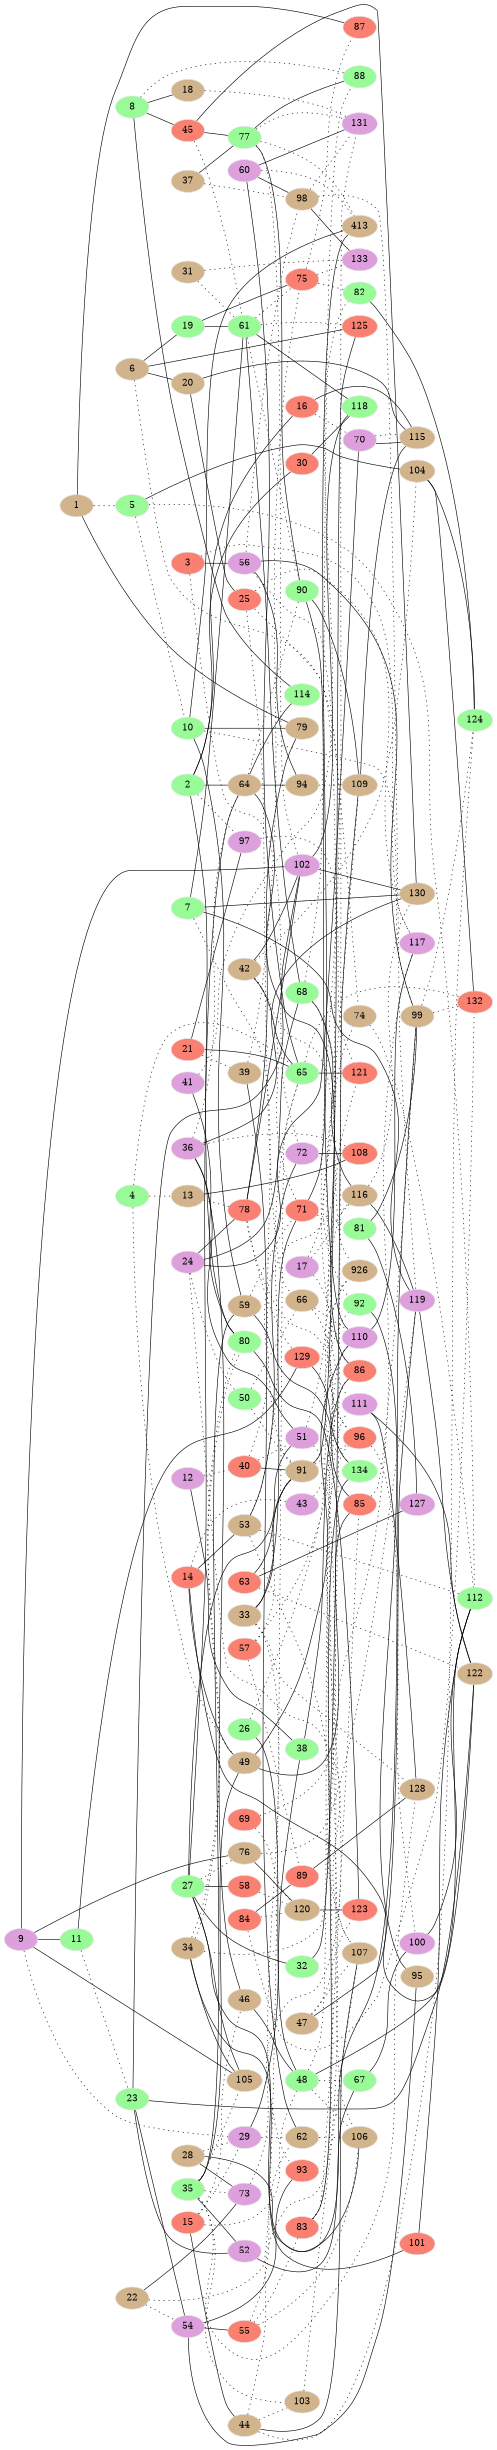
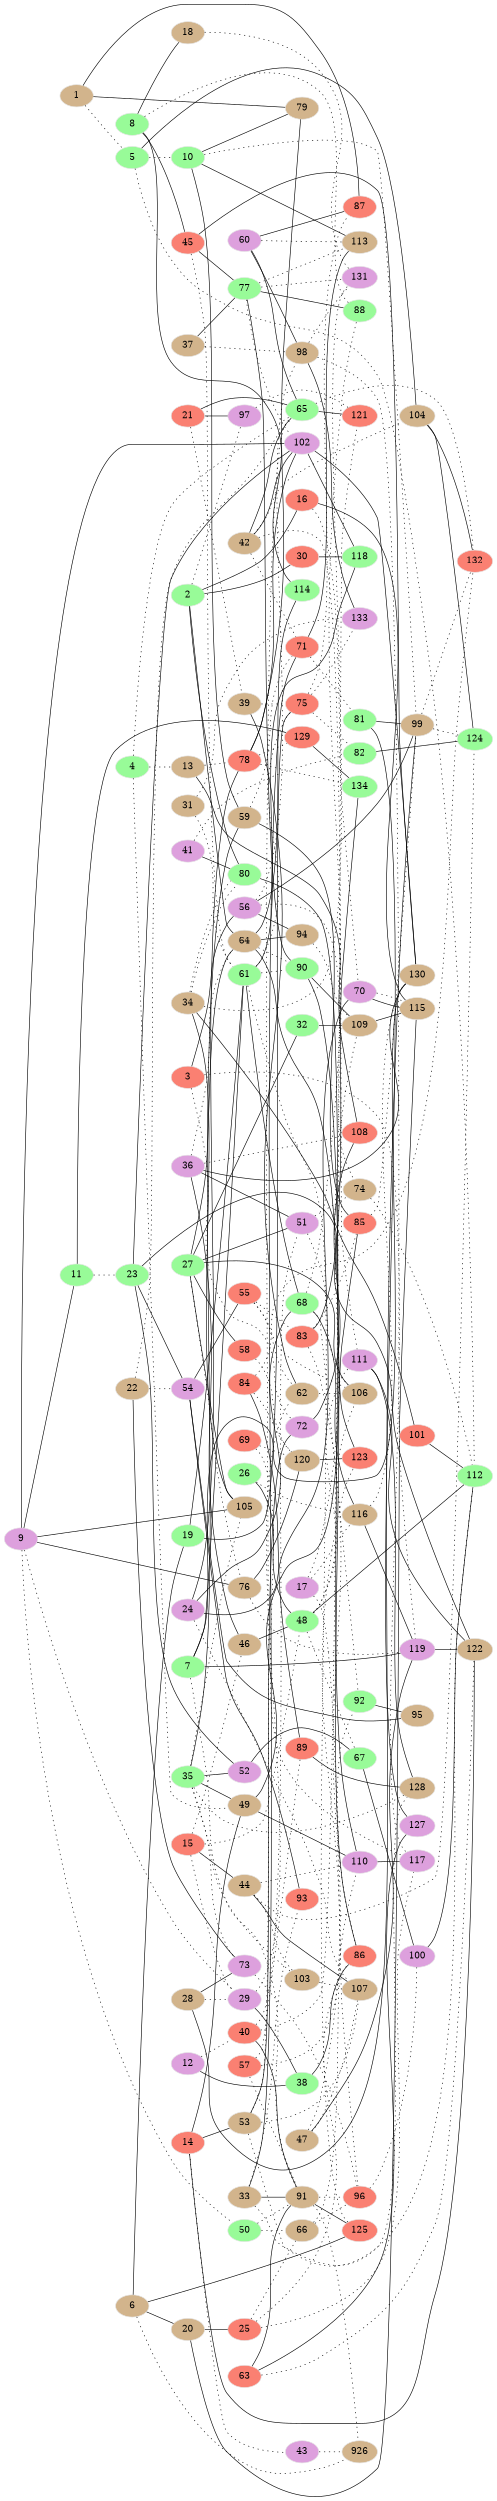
edge "131" -- "60": now "87" -- "60"
node "413": label "413" -> "113"
edge "24" -- "50": now "9" -- "50"
